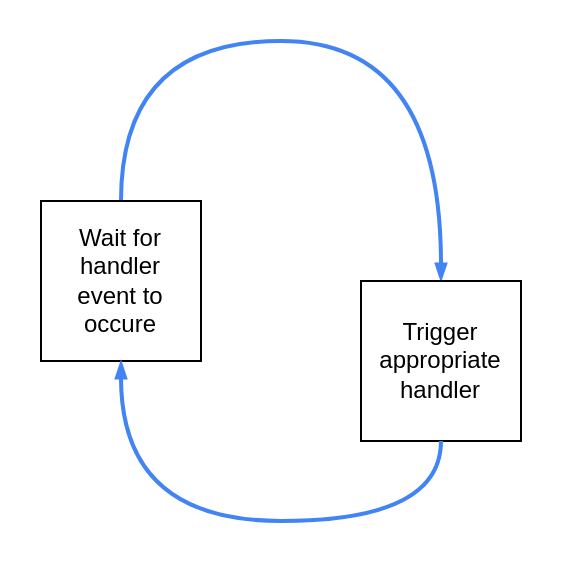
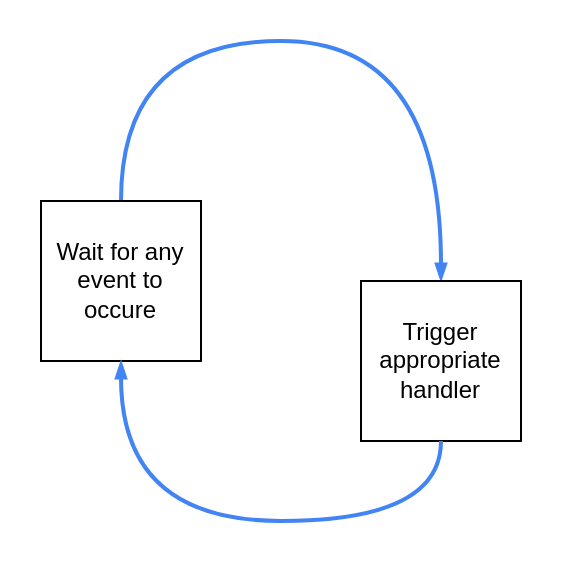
node "Wait for handler event to occure": label "Wait for handler event to occure" -> "Wait for any event to occure"
